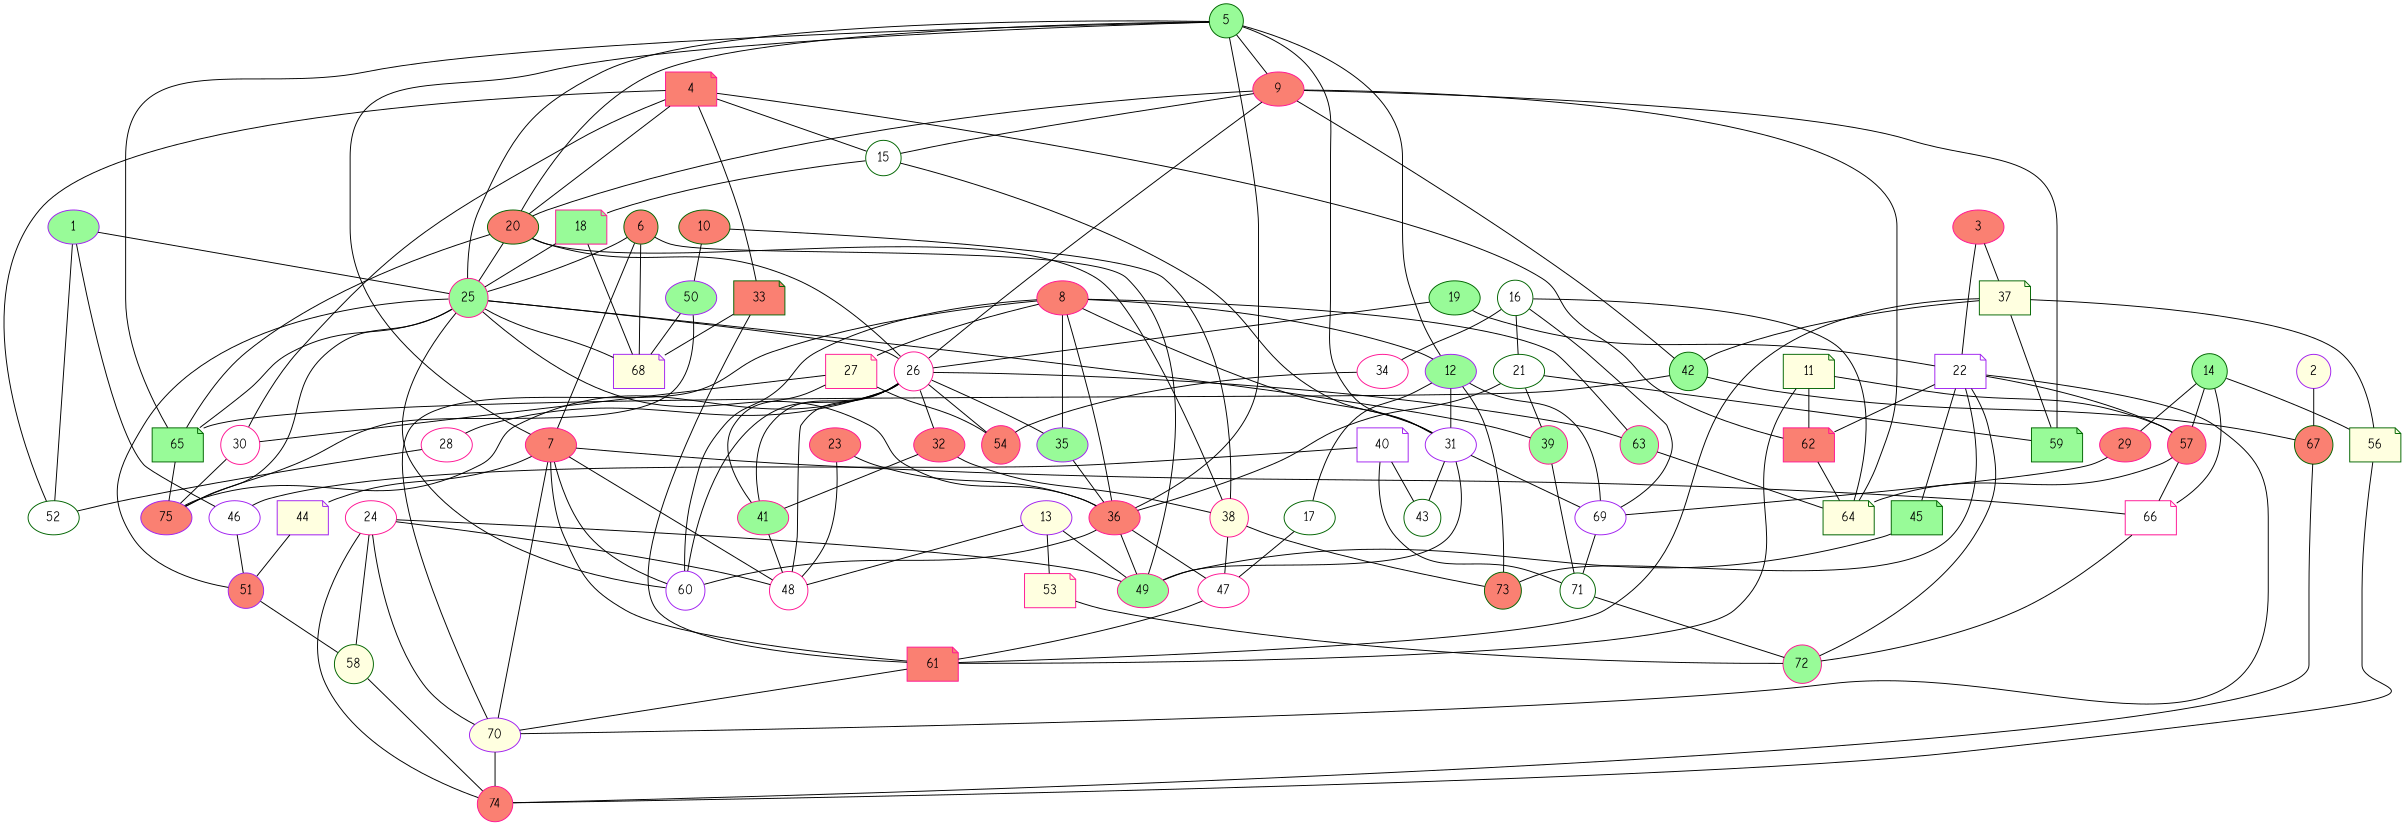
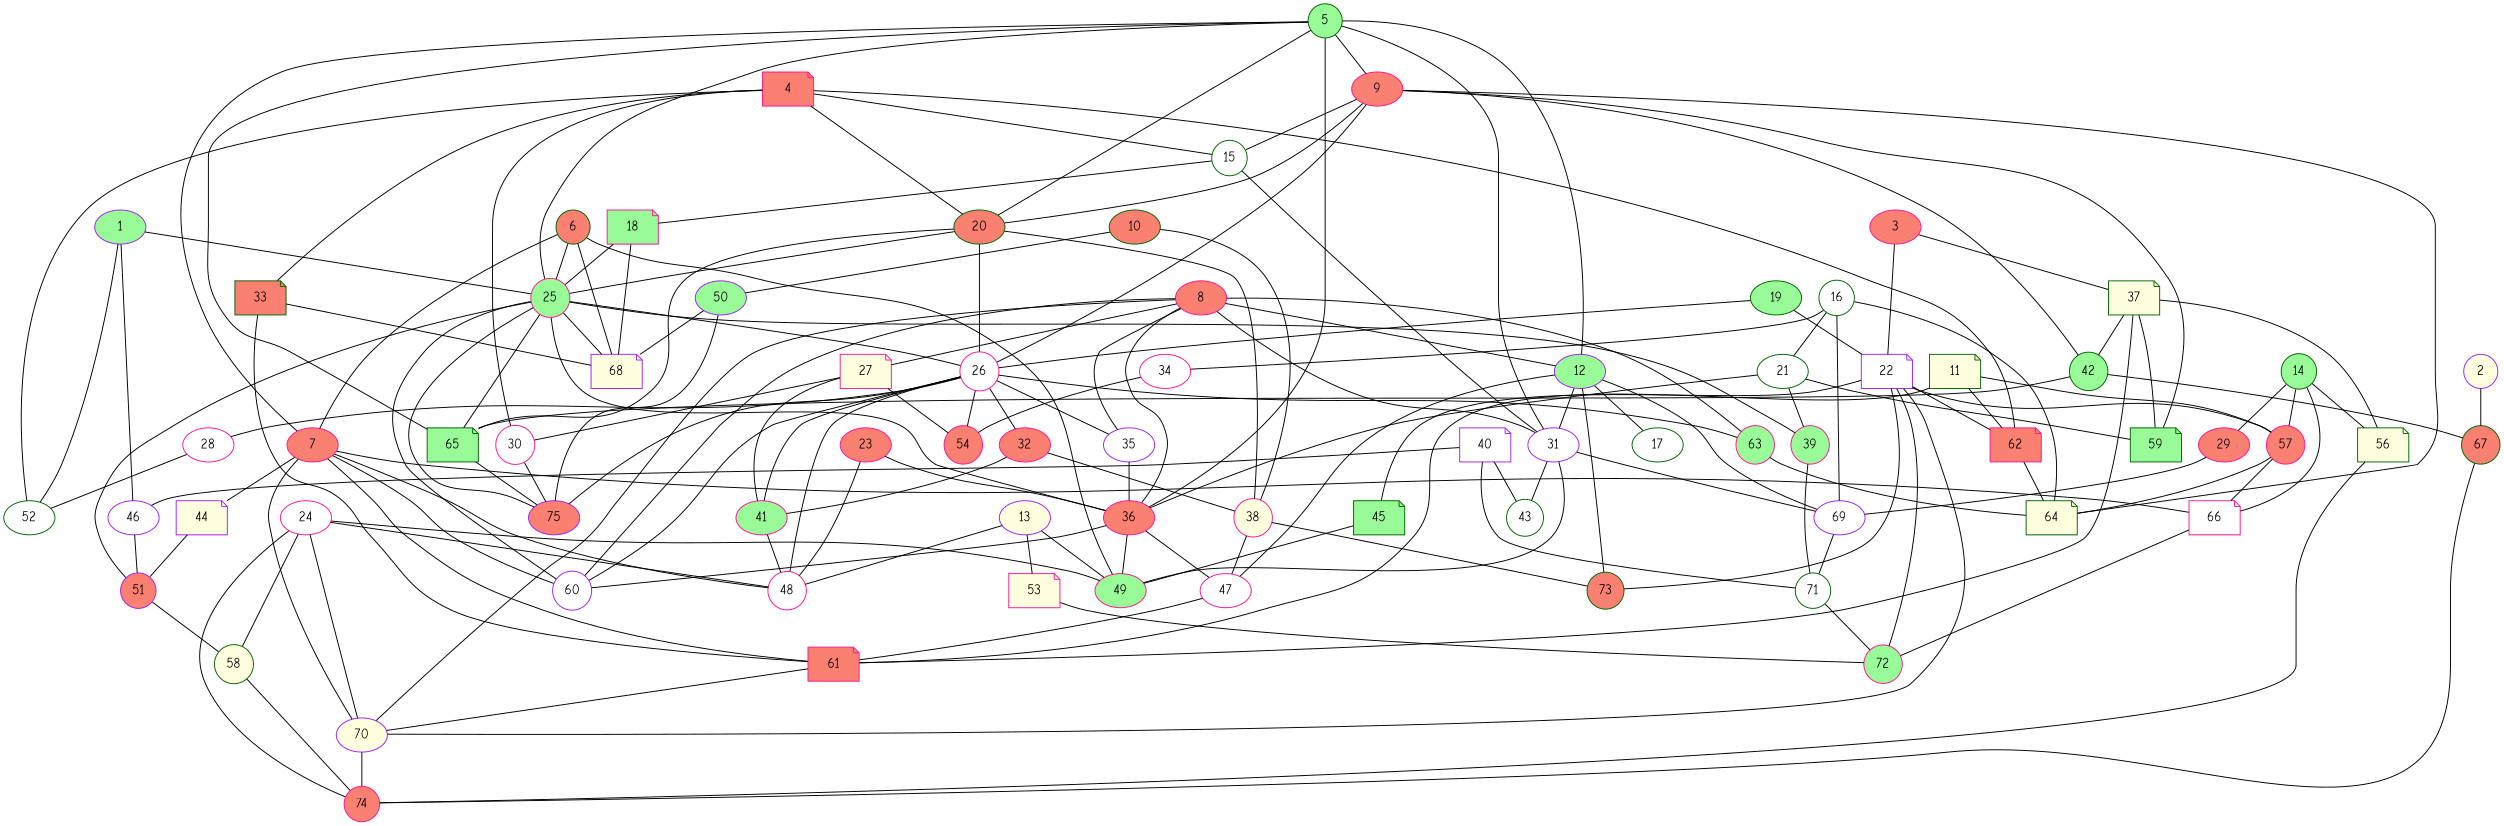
node "35": fillcolor palegreen -> white
edge "17" -- "47": now "12" -- "47"
